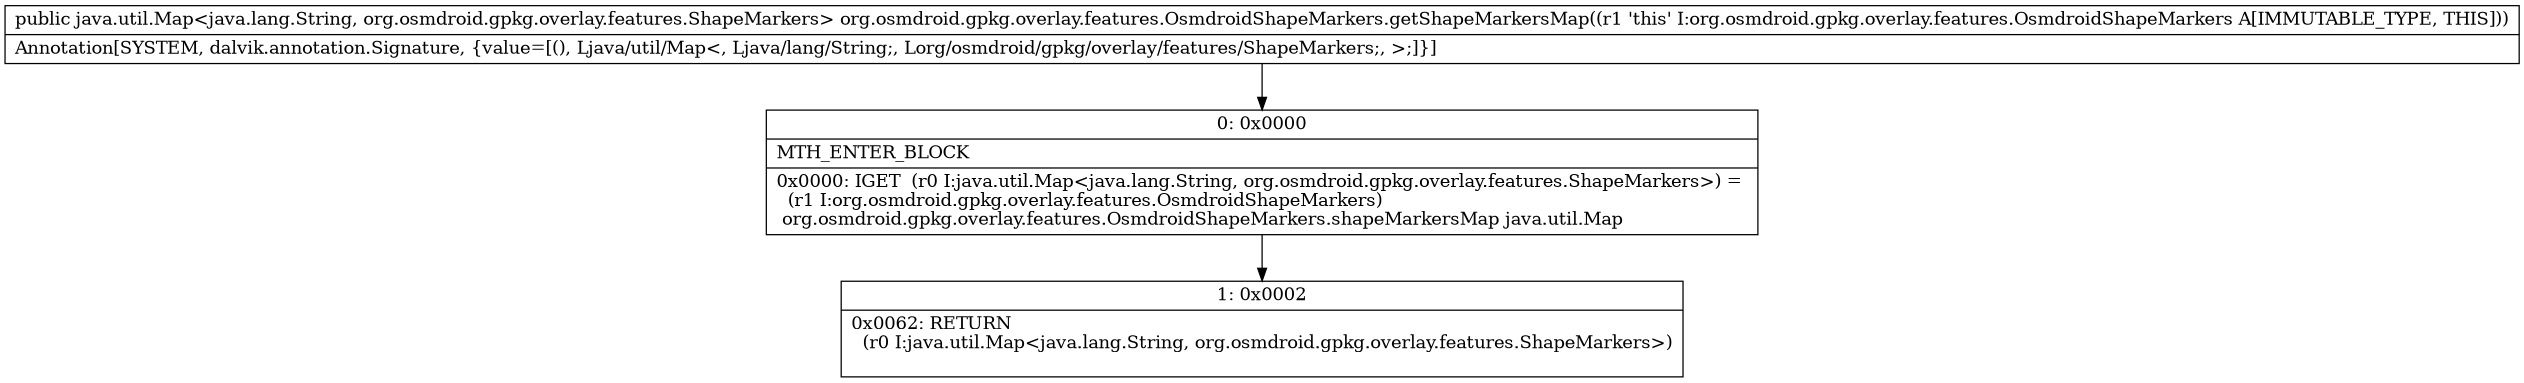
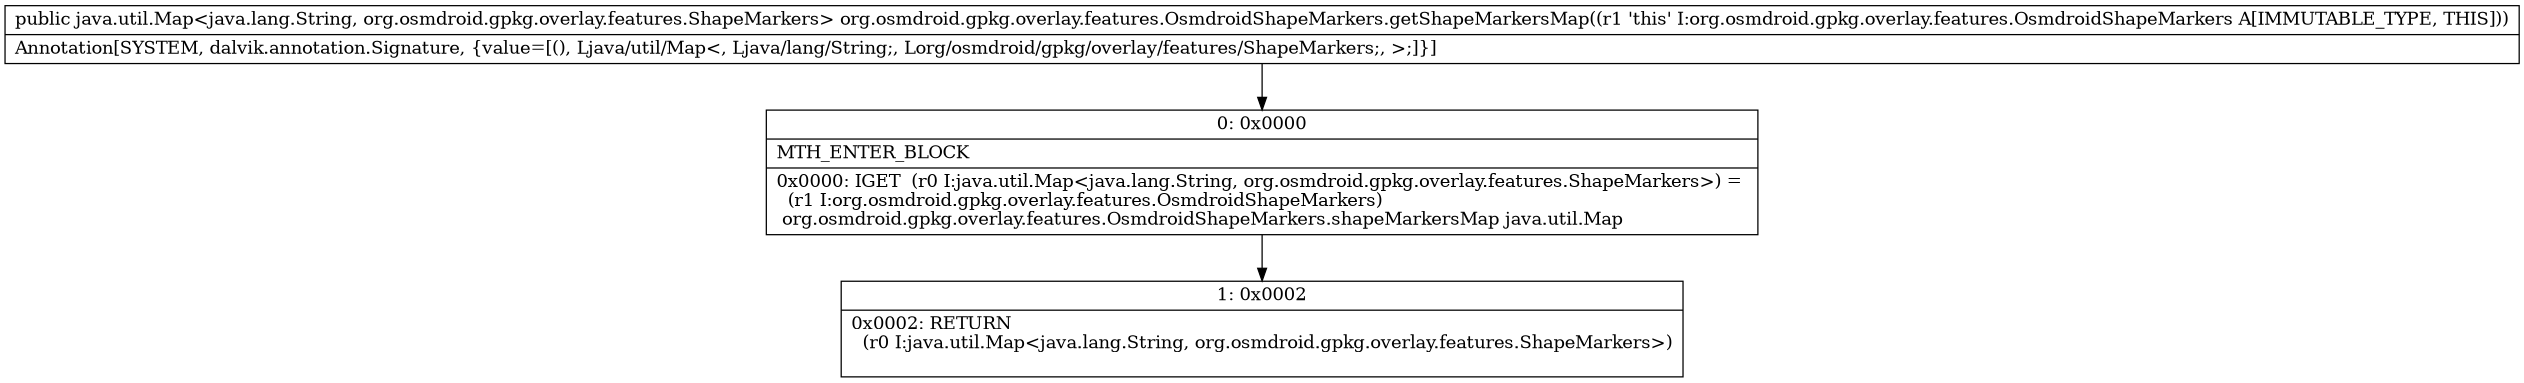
node "1: 0x0002": text "0x0062: RETURN" -> "0x0002: RETURN"
